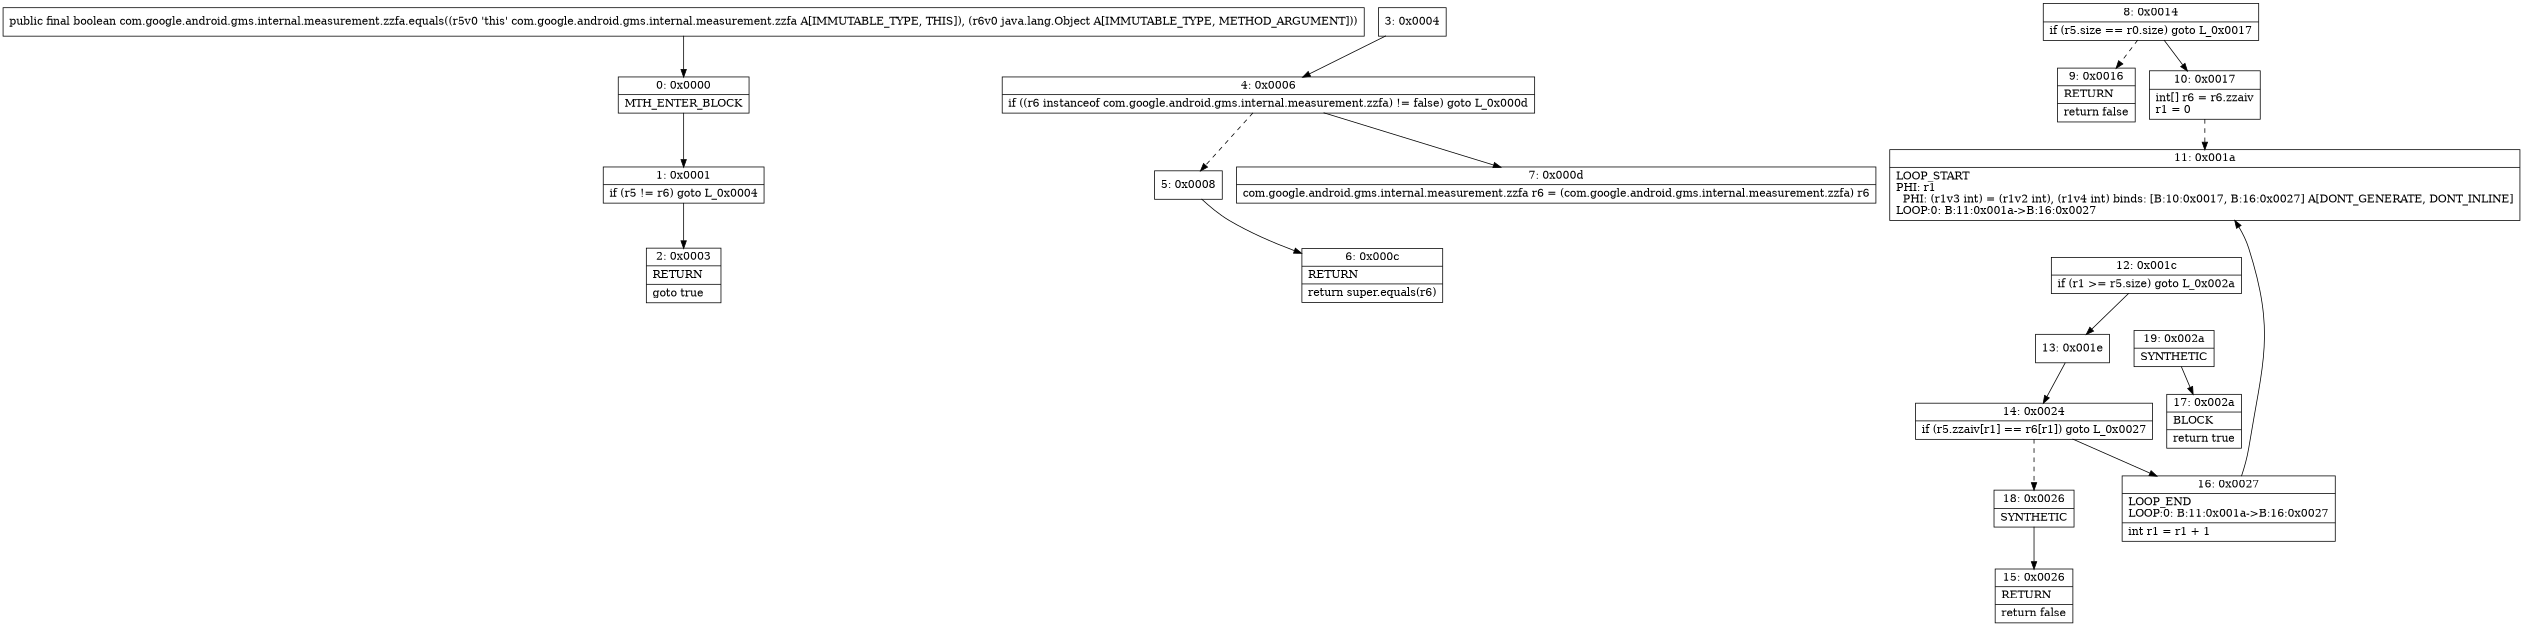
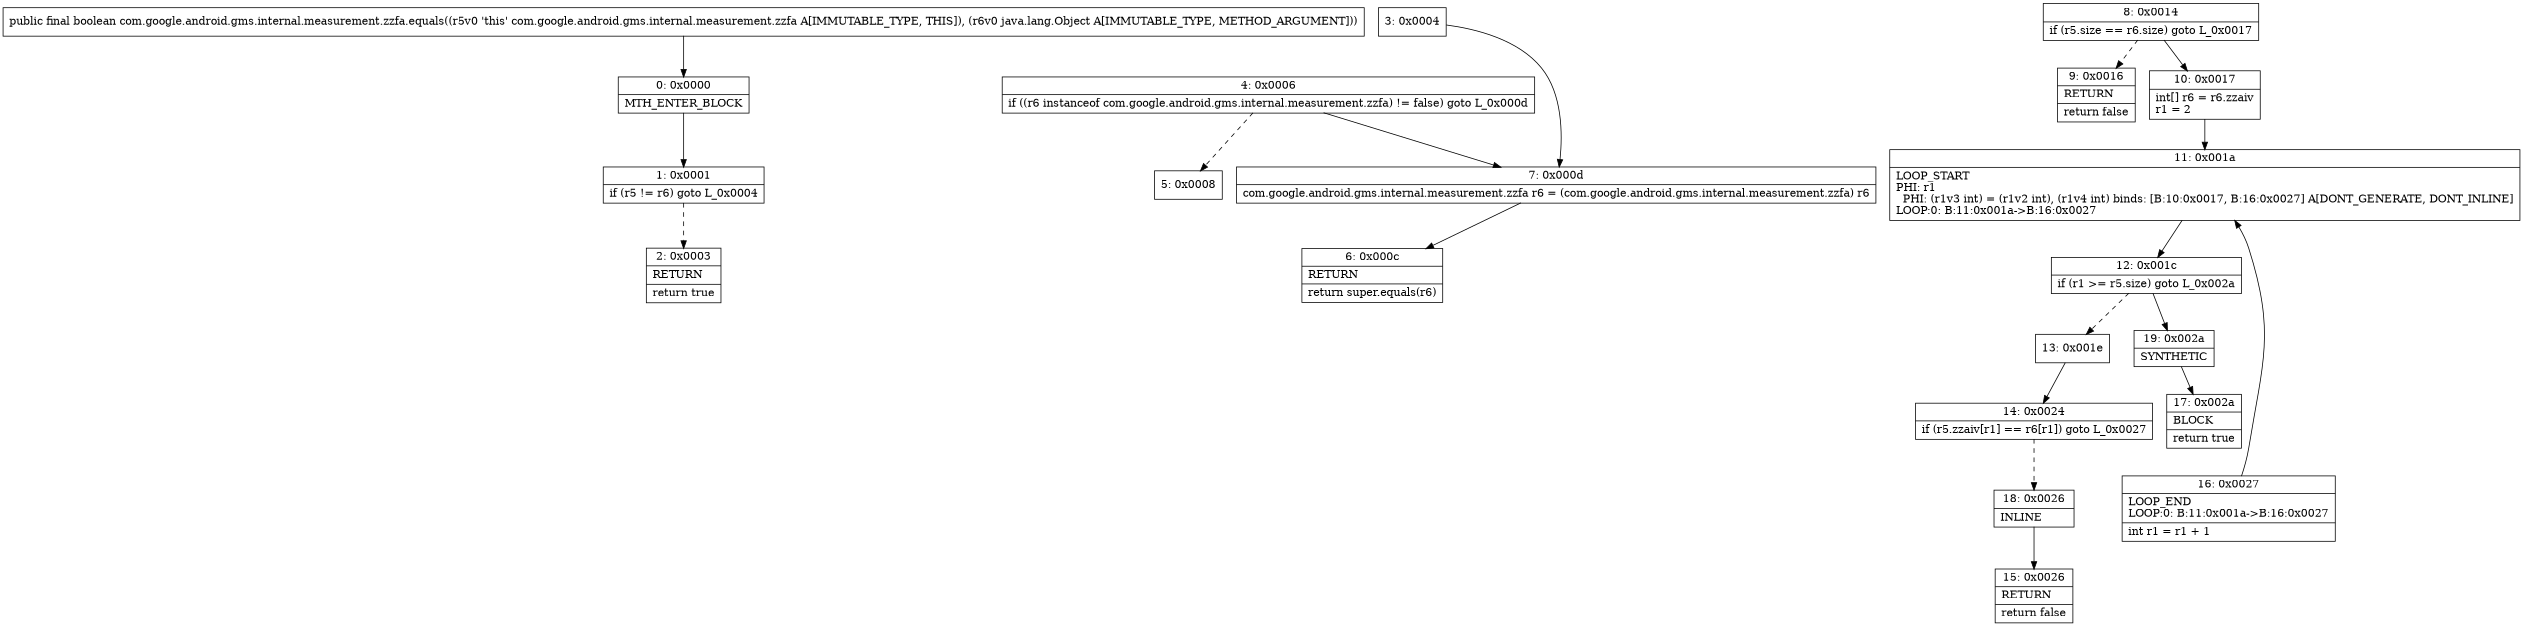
node "8: 0x0014": text "if (r5.size == r0.size) goto L_0x0017" -> "if (r5.size == r6.size) goto L_0x0017"
edge "3: 0x0004" -> "4: 0x0006": now "3: 0x0004" -> "7: 0x000d"
node "10: 0x0017": text "r1 = 0" -> "r1 = 2"
edge "10: 0x0017" -> "11: 0x001a": style dashed -> solid
edge "1: 0x0001" -> "2: 0x0003": style solid -> dashed
edge "5: 0x0008" -> "6: 0x000c": now "7: 0x000d" -> "6: 0x000c"
edge "11: 0x001a" -> "12: 0x001c": added
node "2: 0x0003": text "goto true" -> "return true"
edge "12: 0x001c" -> "19: 0x002a": added
edge "12: 0x001c" -> "13: 0x001e": style solid -> dashed
edge "14: 0x0024" -> "16: 0x0027": removed
node "18: 0x0026": text "SYNTHETIC" -> "INLINE"
